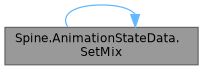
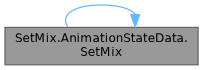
node "Spine.AnimationStateData. SetMix": label "Spine.AnimationStateData. SetMix" -> "SetMix.AnimationStateData. SetMix"
